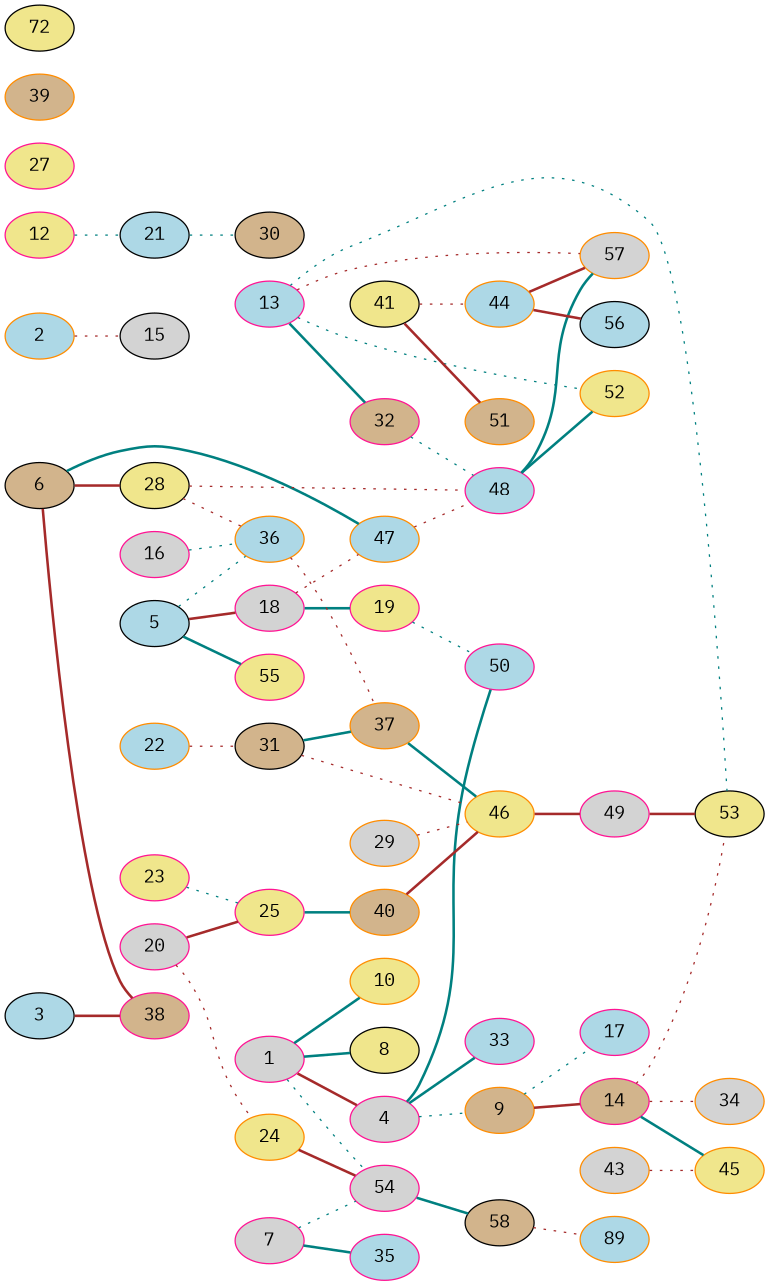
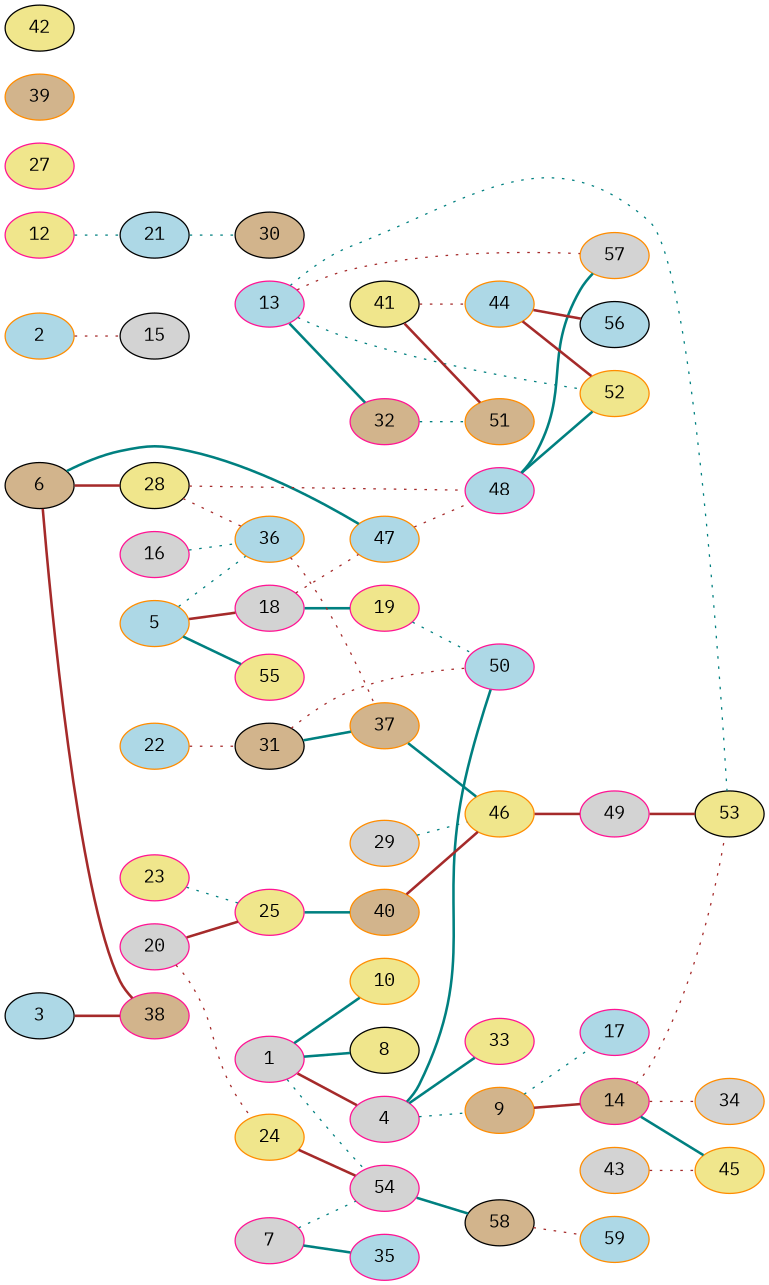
node "72": label "72" -> "42"
edge "57" -- "44": now "52" -- "44"
edge "32" -- "48": now "32" -- "51"
node "5": color black -> darkorange
edge "31" -- "46": now "31" -- "50"
edge "46" -- "29": color brown -> teal
node "33": fillcolor lightblue -> khaki
node "89": label "89" -> "59"
